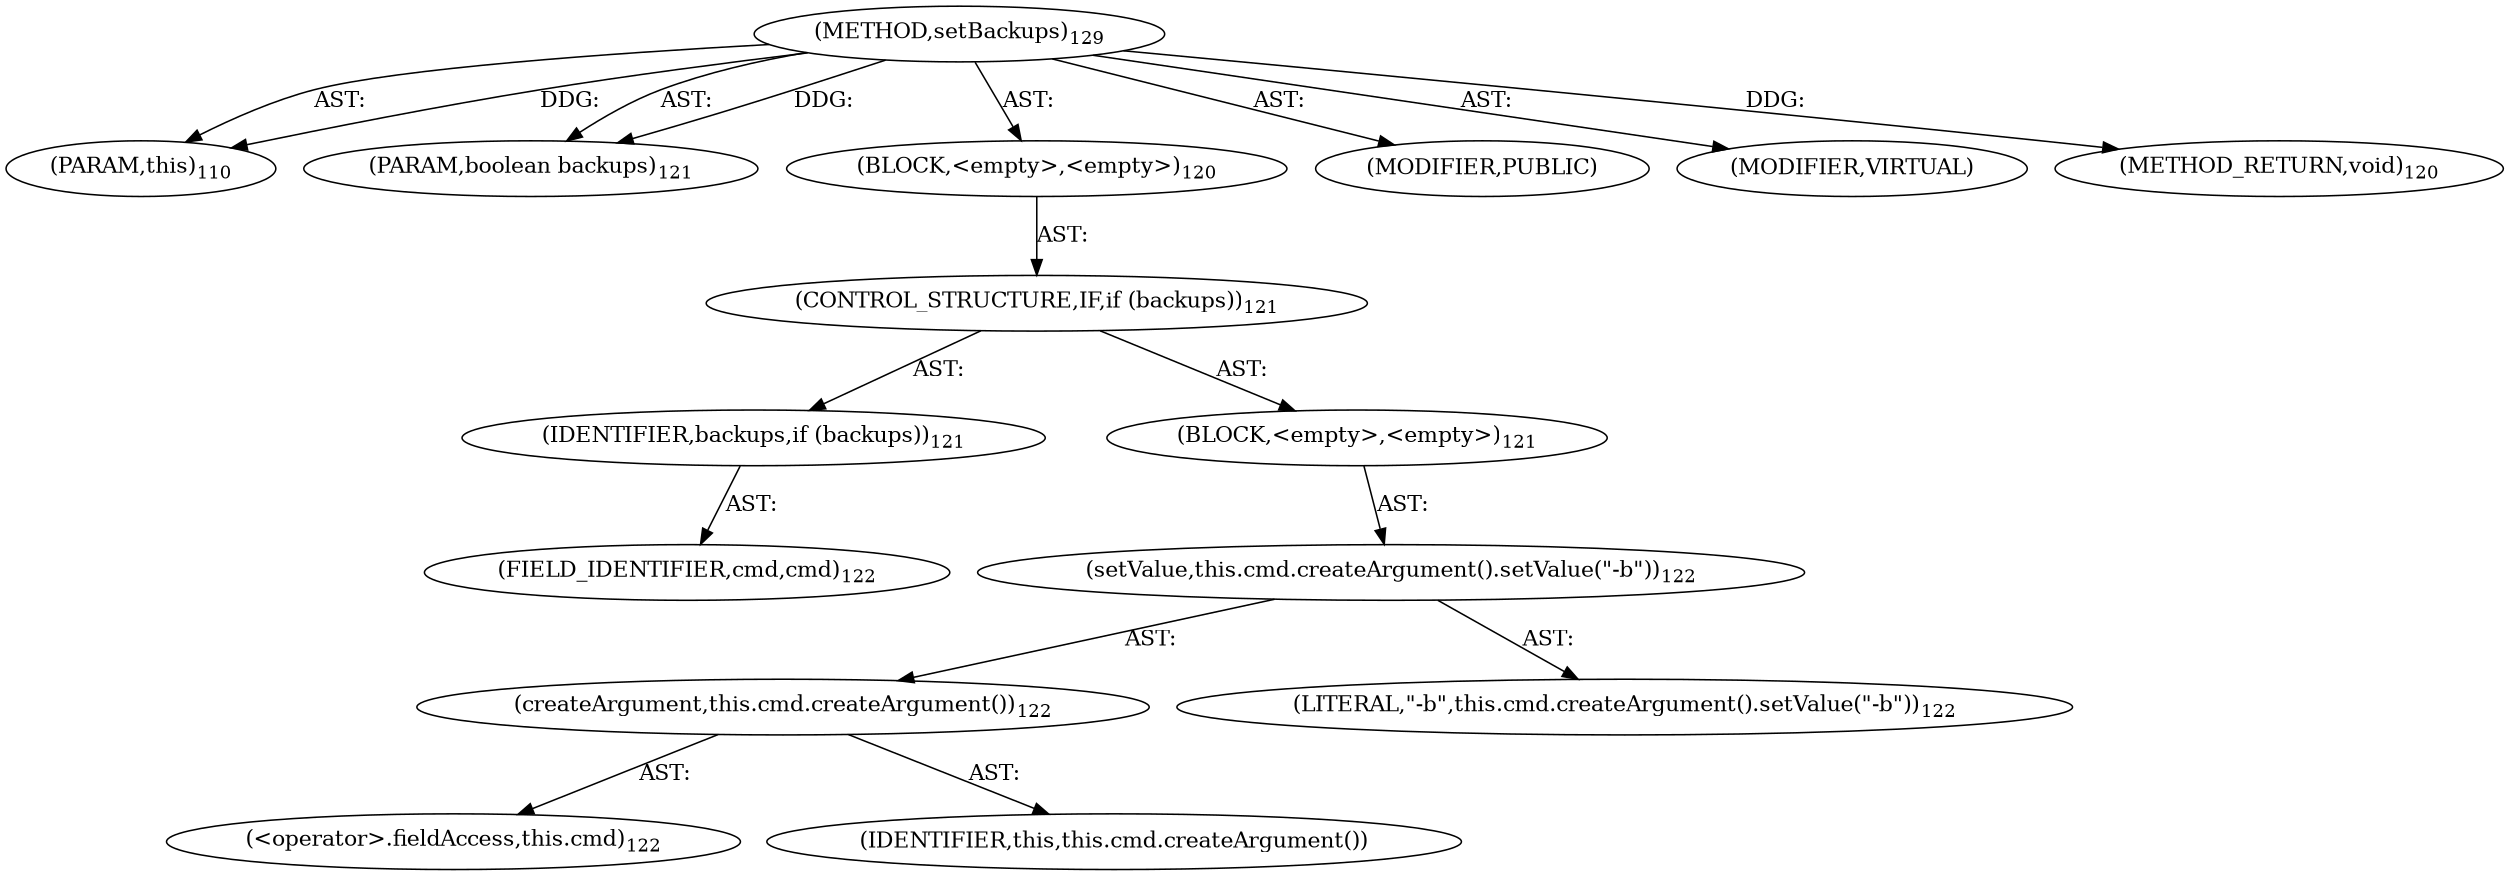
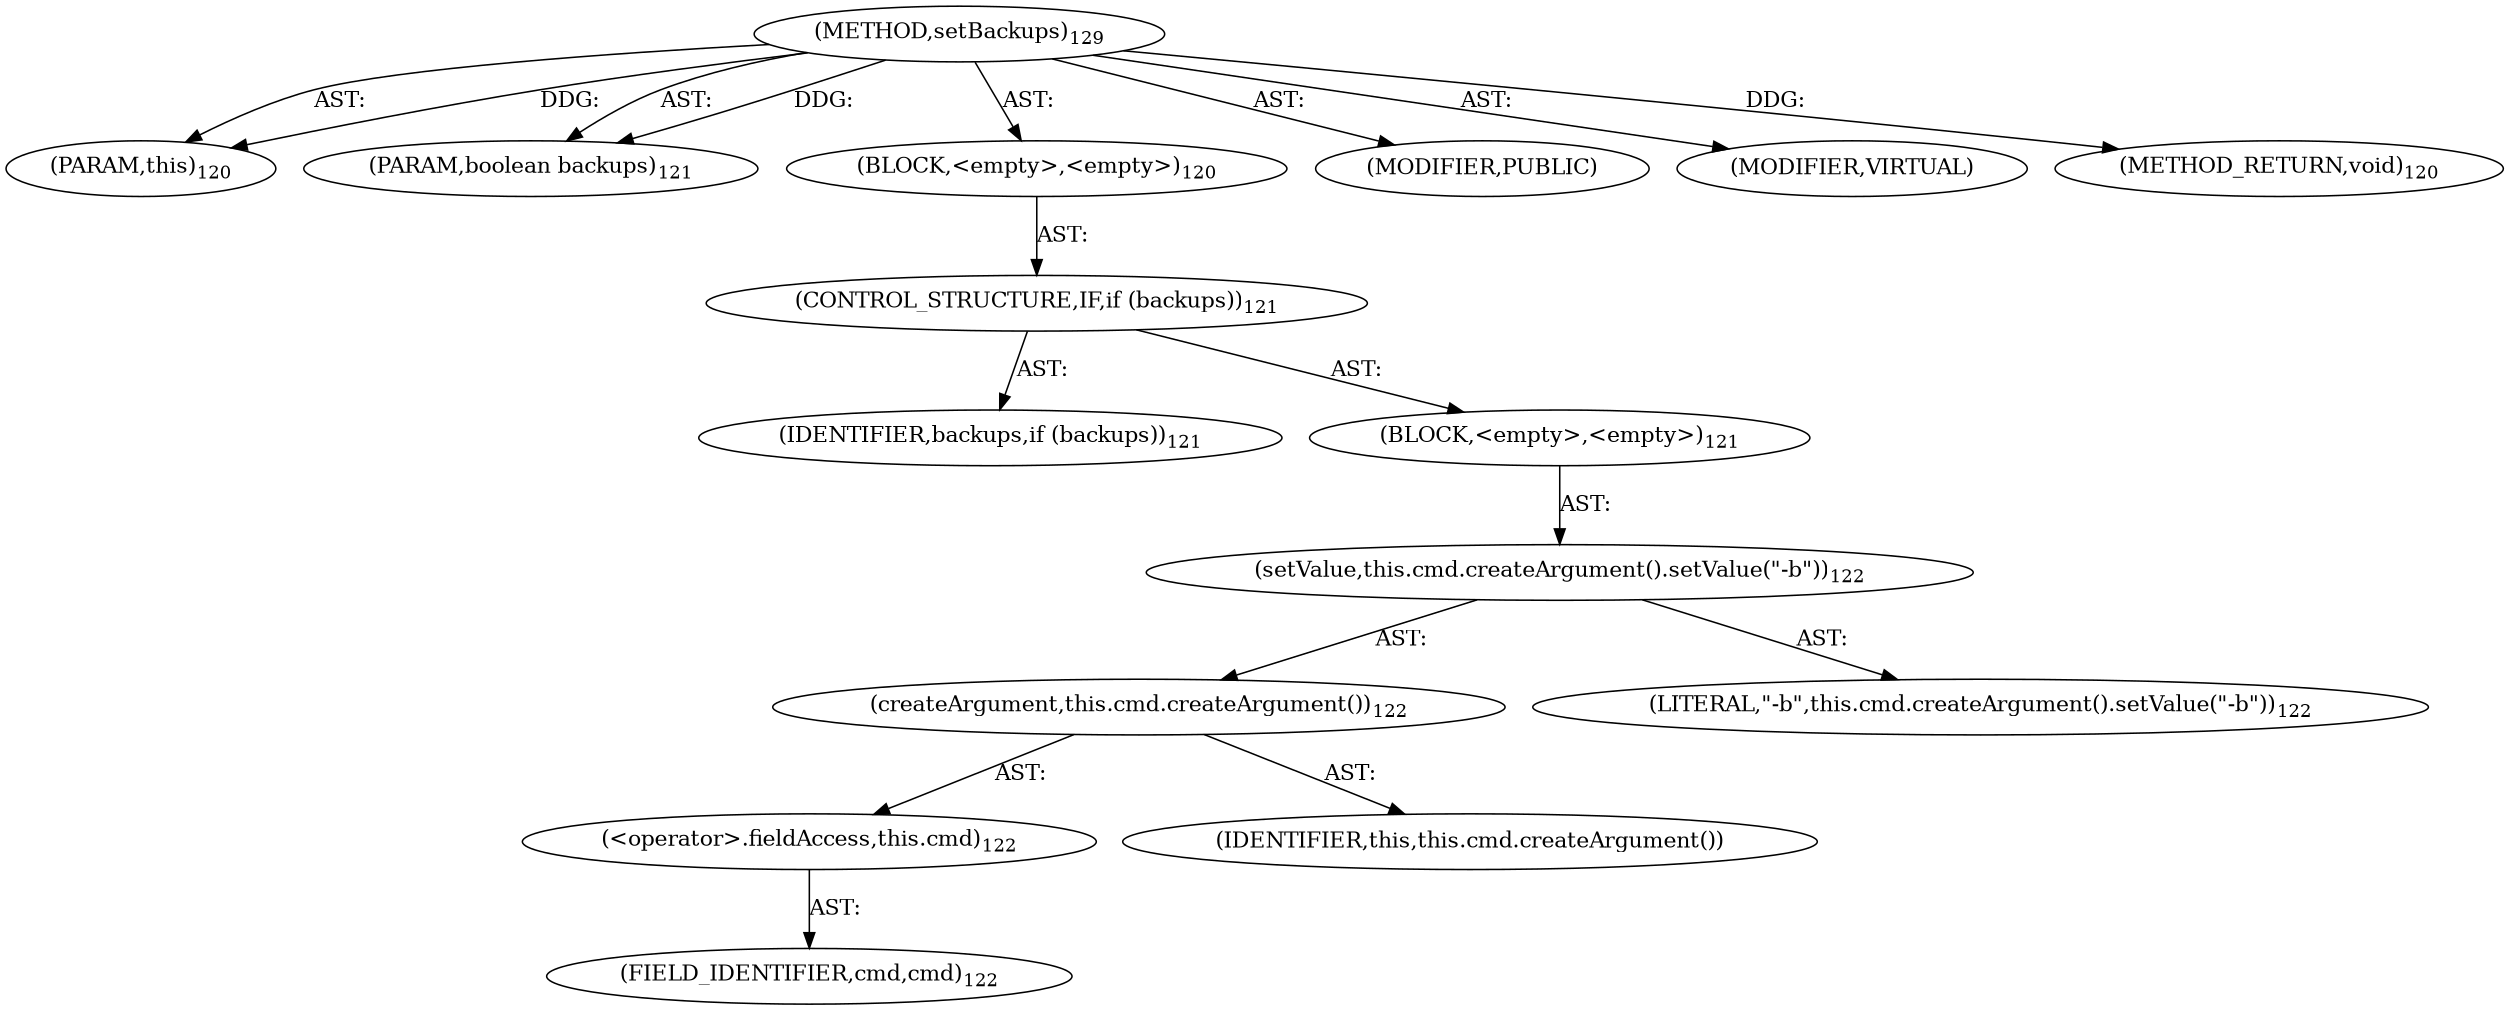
node "(PARAM,this)": text "110" -> "120"
edge "(IDENTIFIER,backups,if (backups))" -> "(FIELD_IDENTIFIER,cmd,cmd)": now "(<operator>.fieldAccess,this.cmd)" -> "(FIELD_IDENTIFIER,cmd,cmd)"
